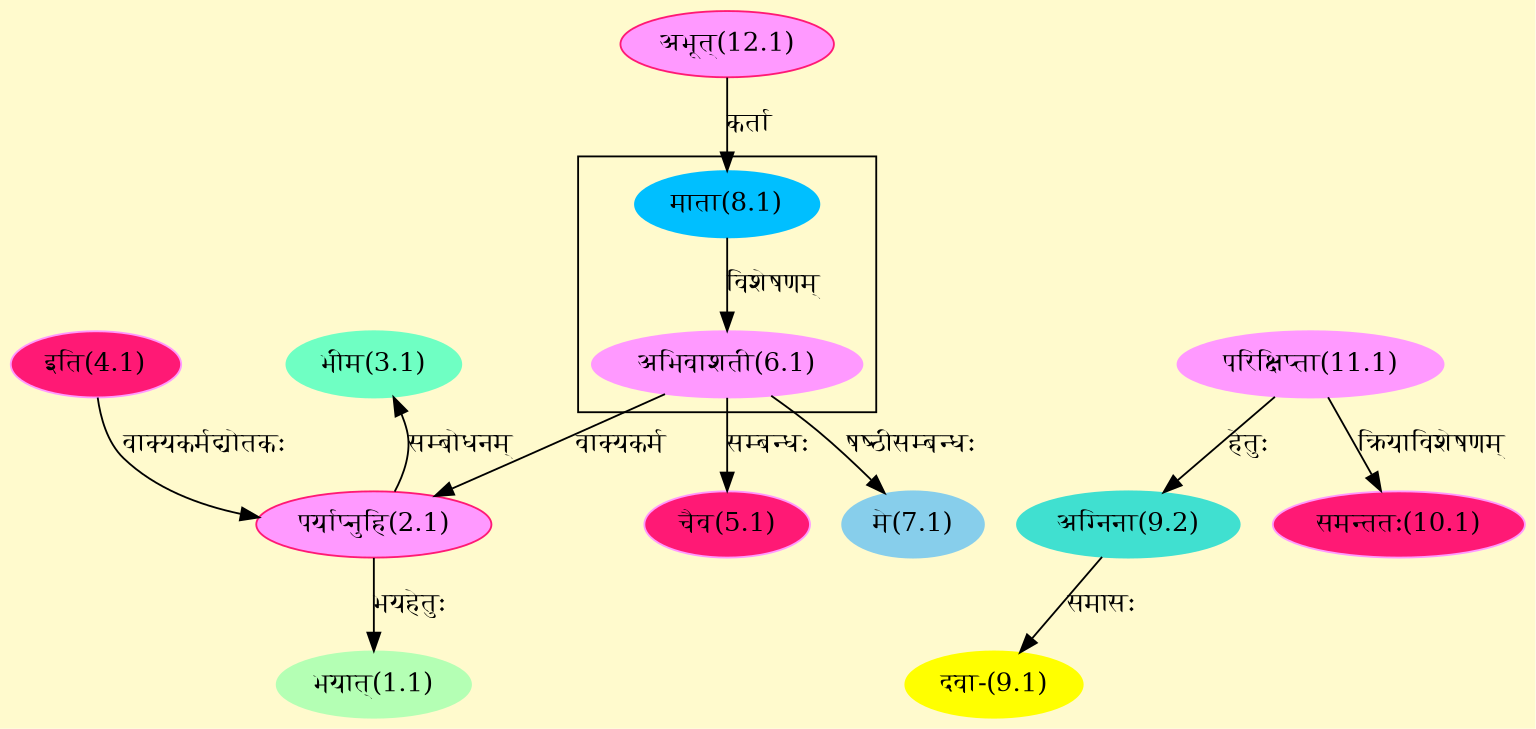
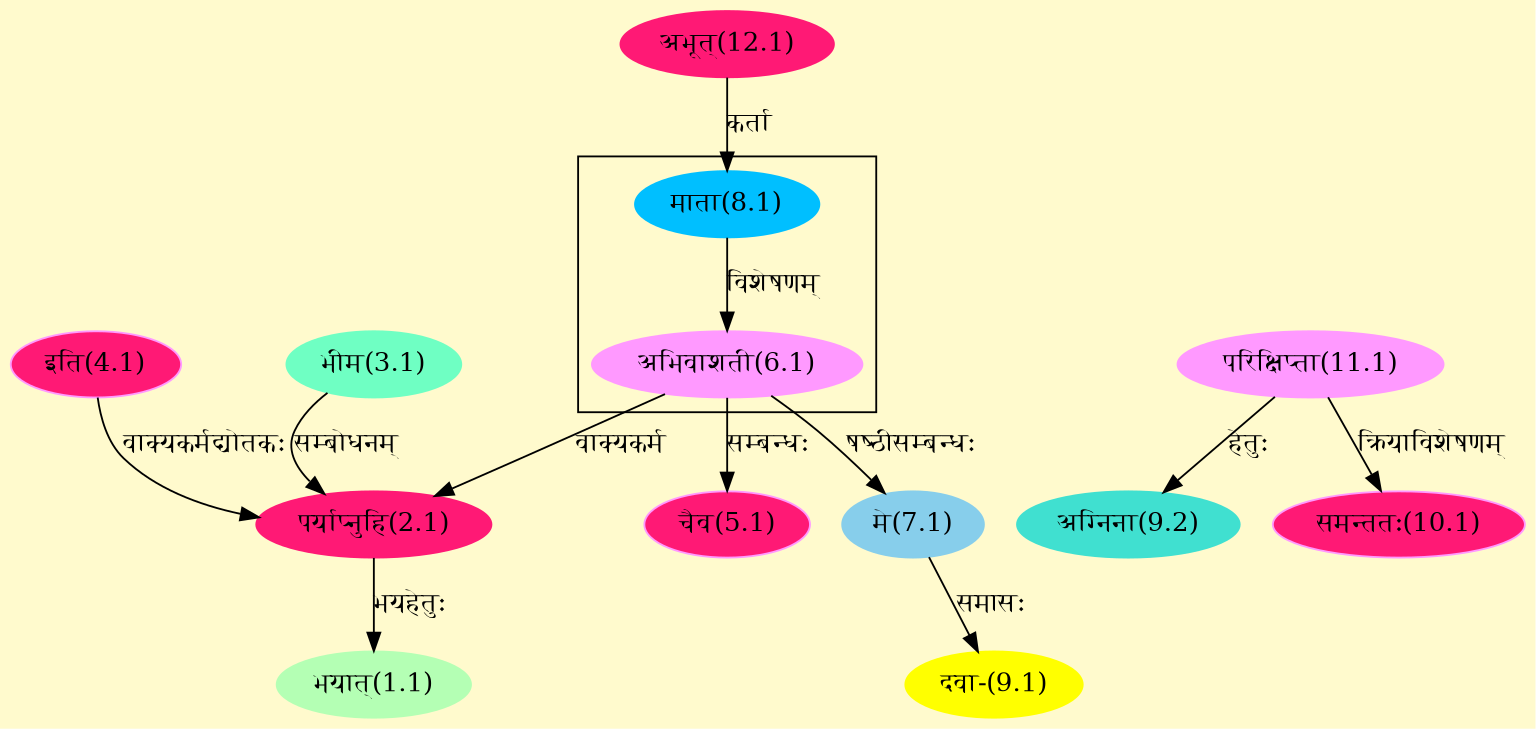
node "अभूत्(12.1)": fillcolor #ff99ff -> #ff1975
edge "पर्याप्नुहि(2.1)" -> "भीम(3.1)": reversed
node "पर्याप्नुहि(2.1)": fillcolor #ff99ff -> #ff1975
edge "अग्निना(9.2)" -> "दवा-(9.1)": now "मे(7.1)" -> "दवा-(9.1)"
